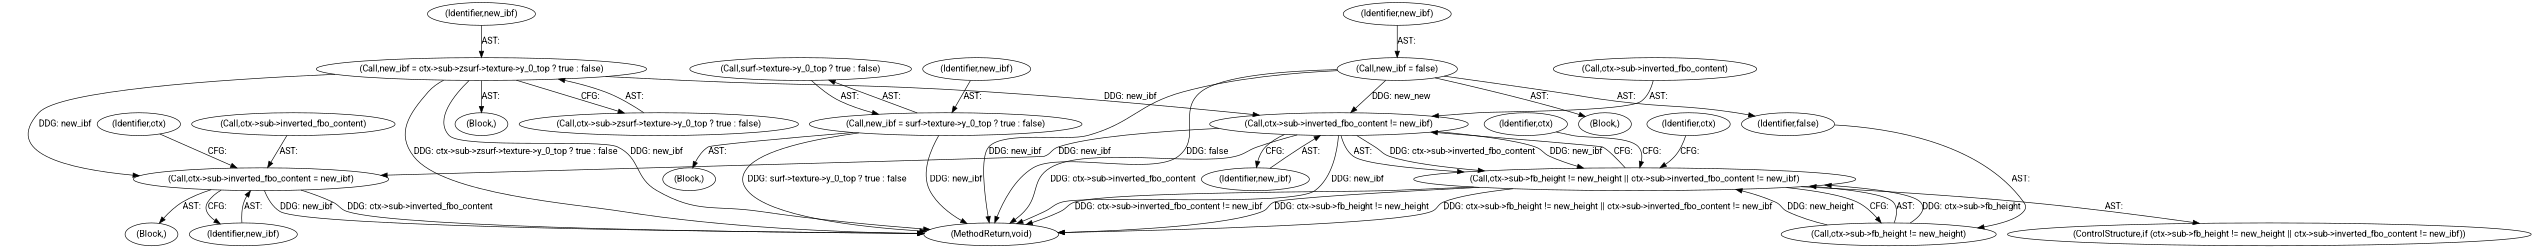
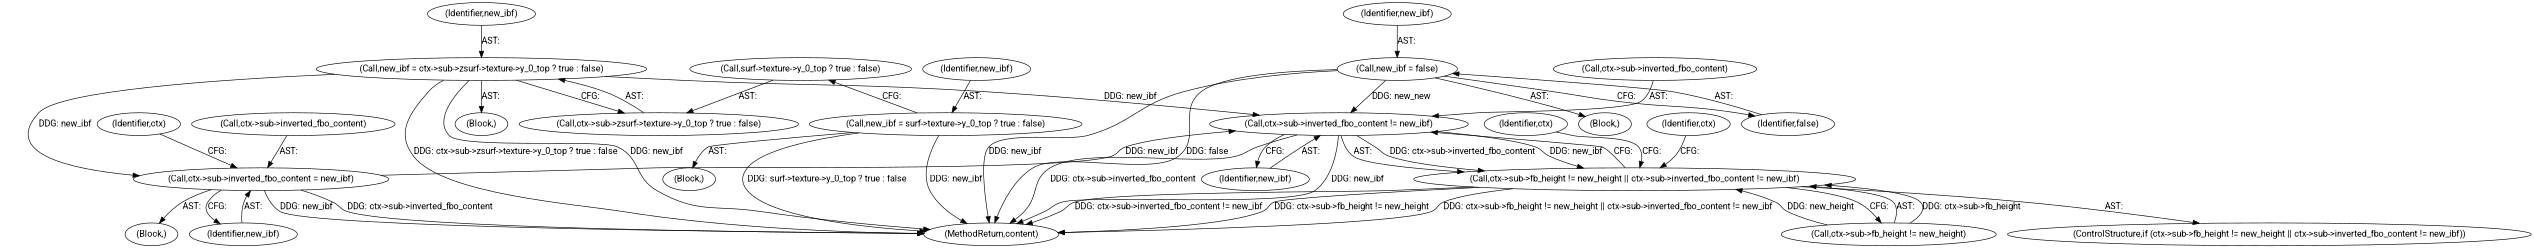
edge "(Call,new_ibf = surf->texture->y_0_top ? true : false)" -> "(Call,surf->texture->y_0_top ? true : false)": label "AST: " -> "CFG: "
edge "(Call,new_ibf = false)" -> "(Identifier,false)": label "AST: " -> "CFG: "
edge "(Call,surf->texture->y_0_top ? true : false)" -> "(Call,new_ibf = surf->texture->y_0_top ? true : false)": now "(Call,surf->texture->y_0_top ? true : false)" -> "(Call,ctx->sub->zsurf->texture->y_0_top ? true : false)"
edge "(Identifier,false)" -> "(Call,ctx->sub->fb_height != new_height)": now "(Identifier,false)" -> "(Call,new_ibf = false)"
edge "(Call,ctx->sub->inverted_fbo_content != new_ibf)" -> "(Call,ctx->sub->inverted_fbo_content = new_ibf)": reversed
node "(MethodReturn,void)": label "(MethodReturn,void)" -> "(MethodReturn,content)"
